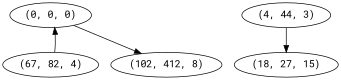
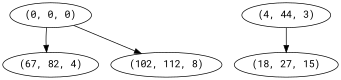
edge "(67, 82, 4)" -> "(0, 0, 0)": reversed
node "(102, 412, 8)": label "(102, 412, 8)" -> "(102, 112, 8)"
